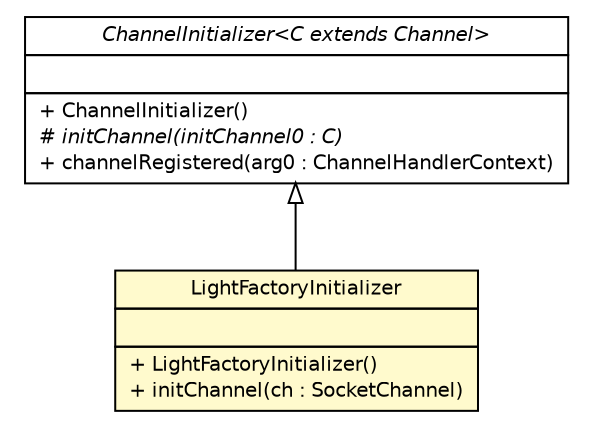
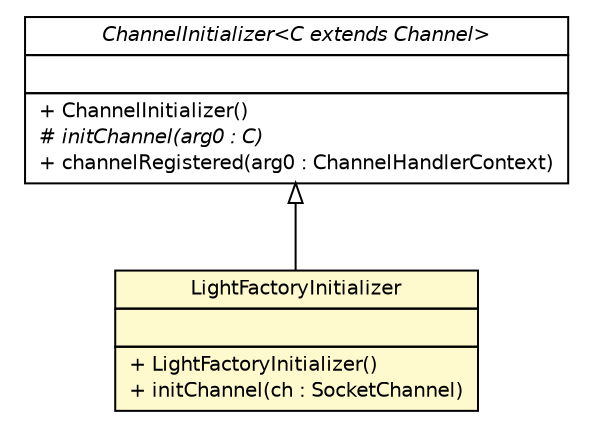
node "ChannelInitializer<C extends Channel>": text "# initChannel(initChannel0 : C)" -> "# initChannel(arg0 : C)"
